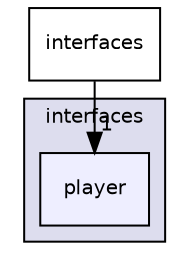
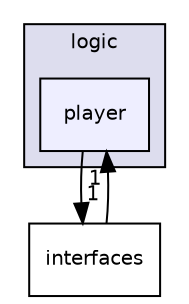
cluster "interfaces": label "interfaces" -> "logic"
edge "player" -> "interfaces": added
